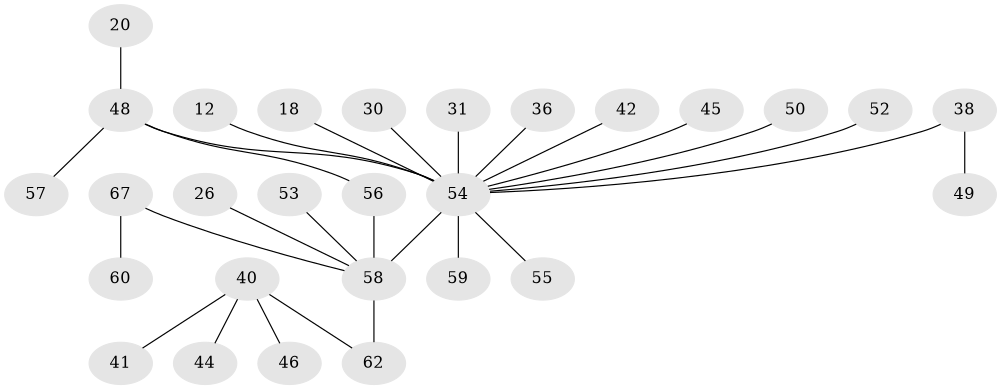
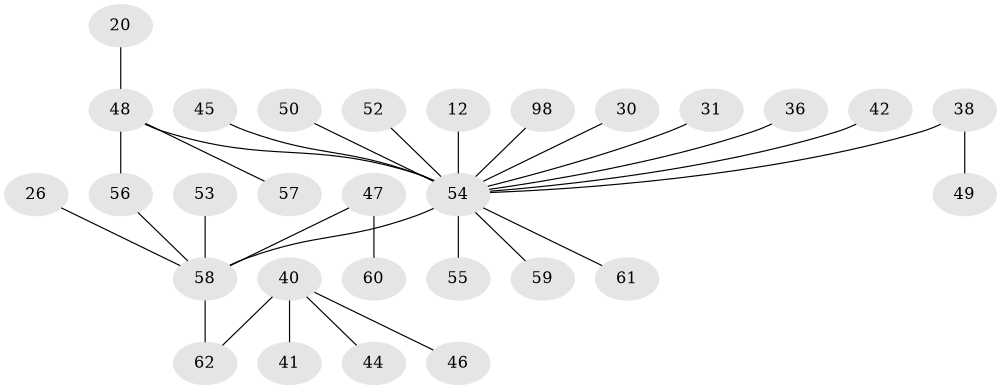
node "18": label "18" -> "98"
node "67": label "67" -> "47"
node "61": added
